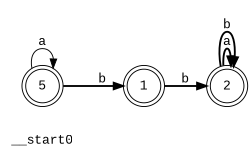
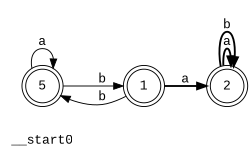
edge "1" -> "2": label "b" -> "a"
edge "5" -> "1": style bold -> solid
edge "1" -> "5": added, label "b"
